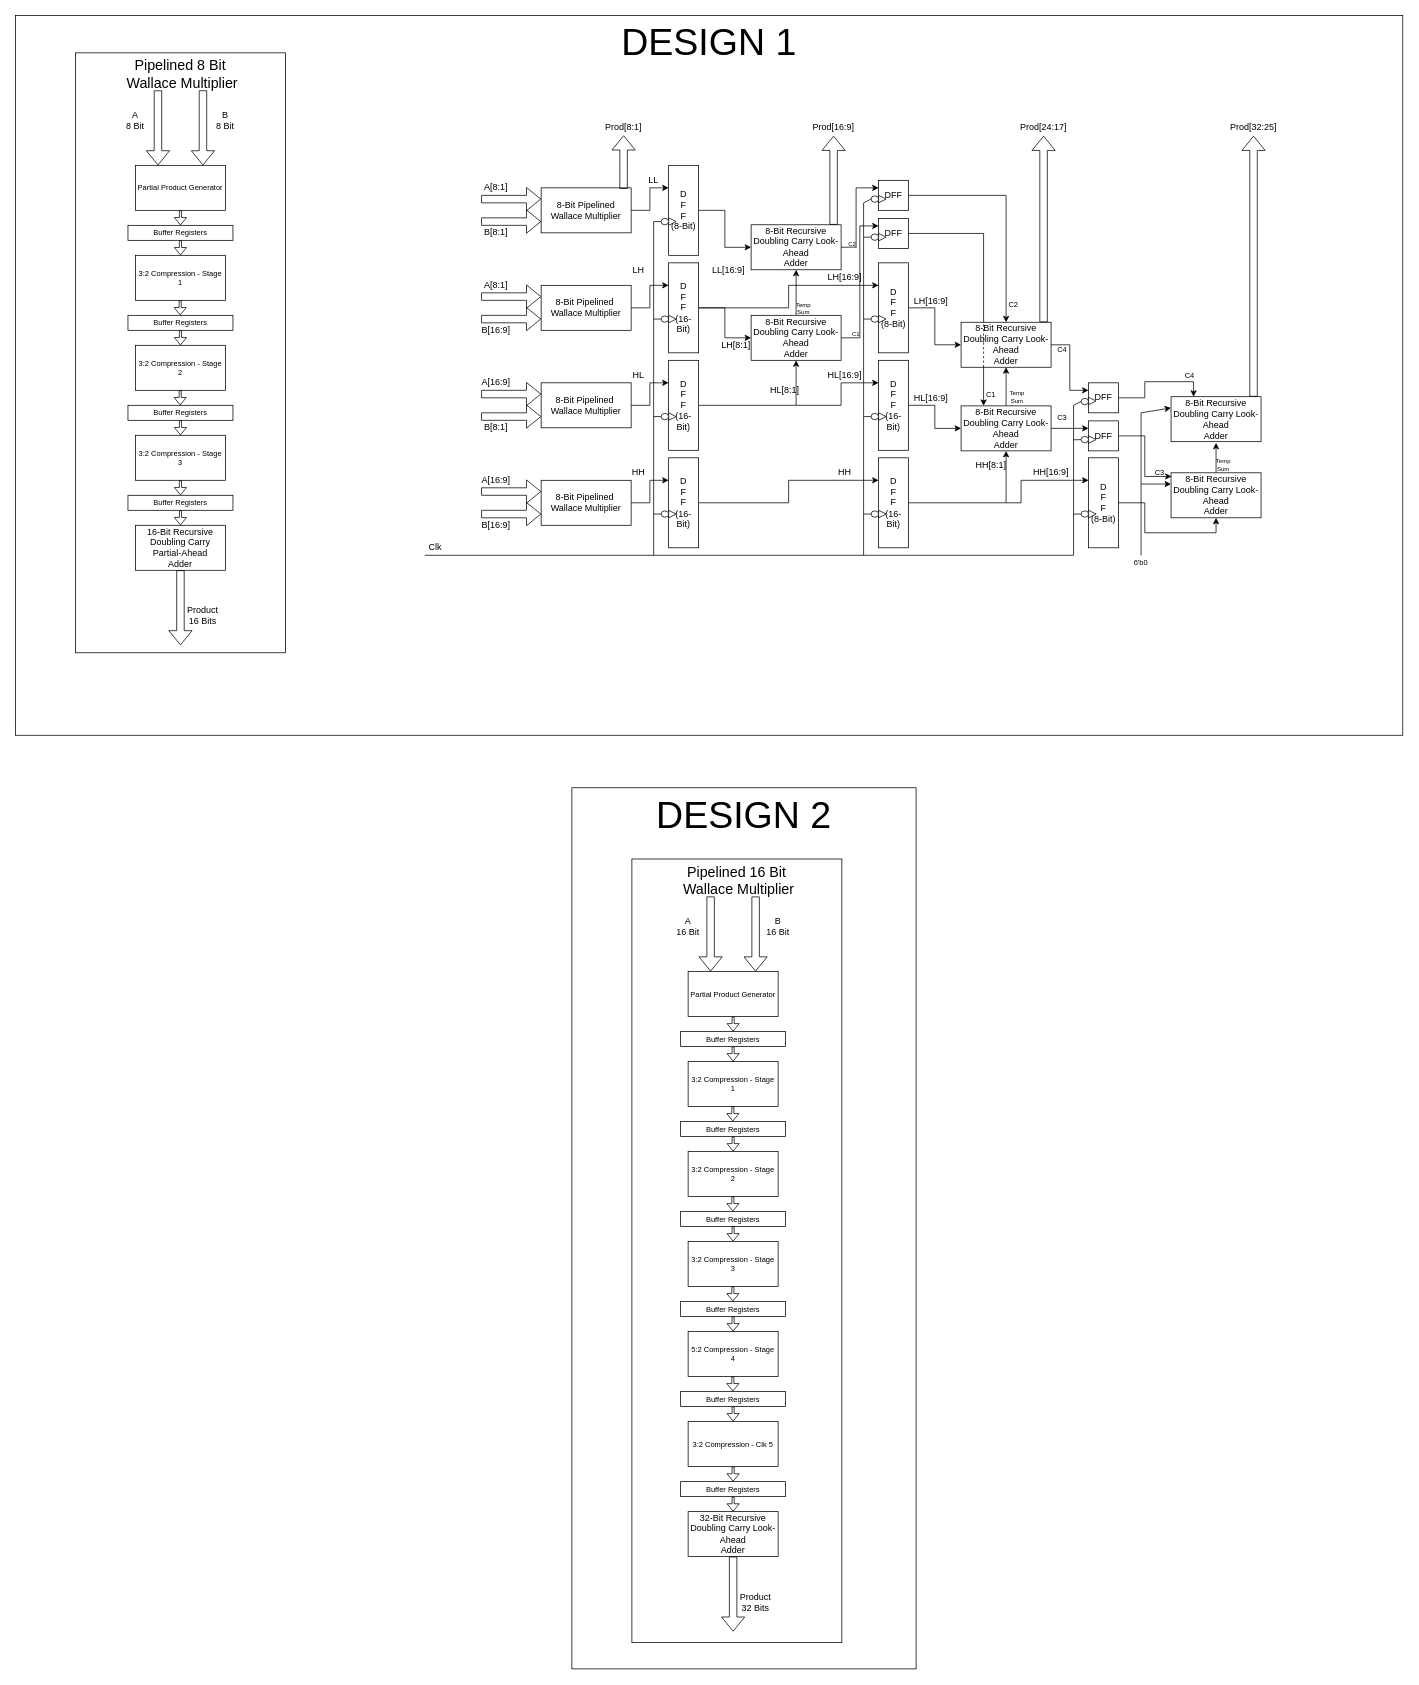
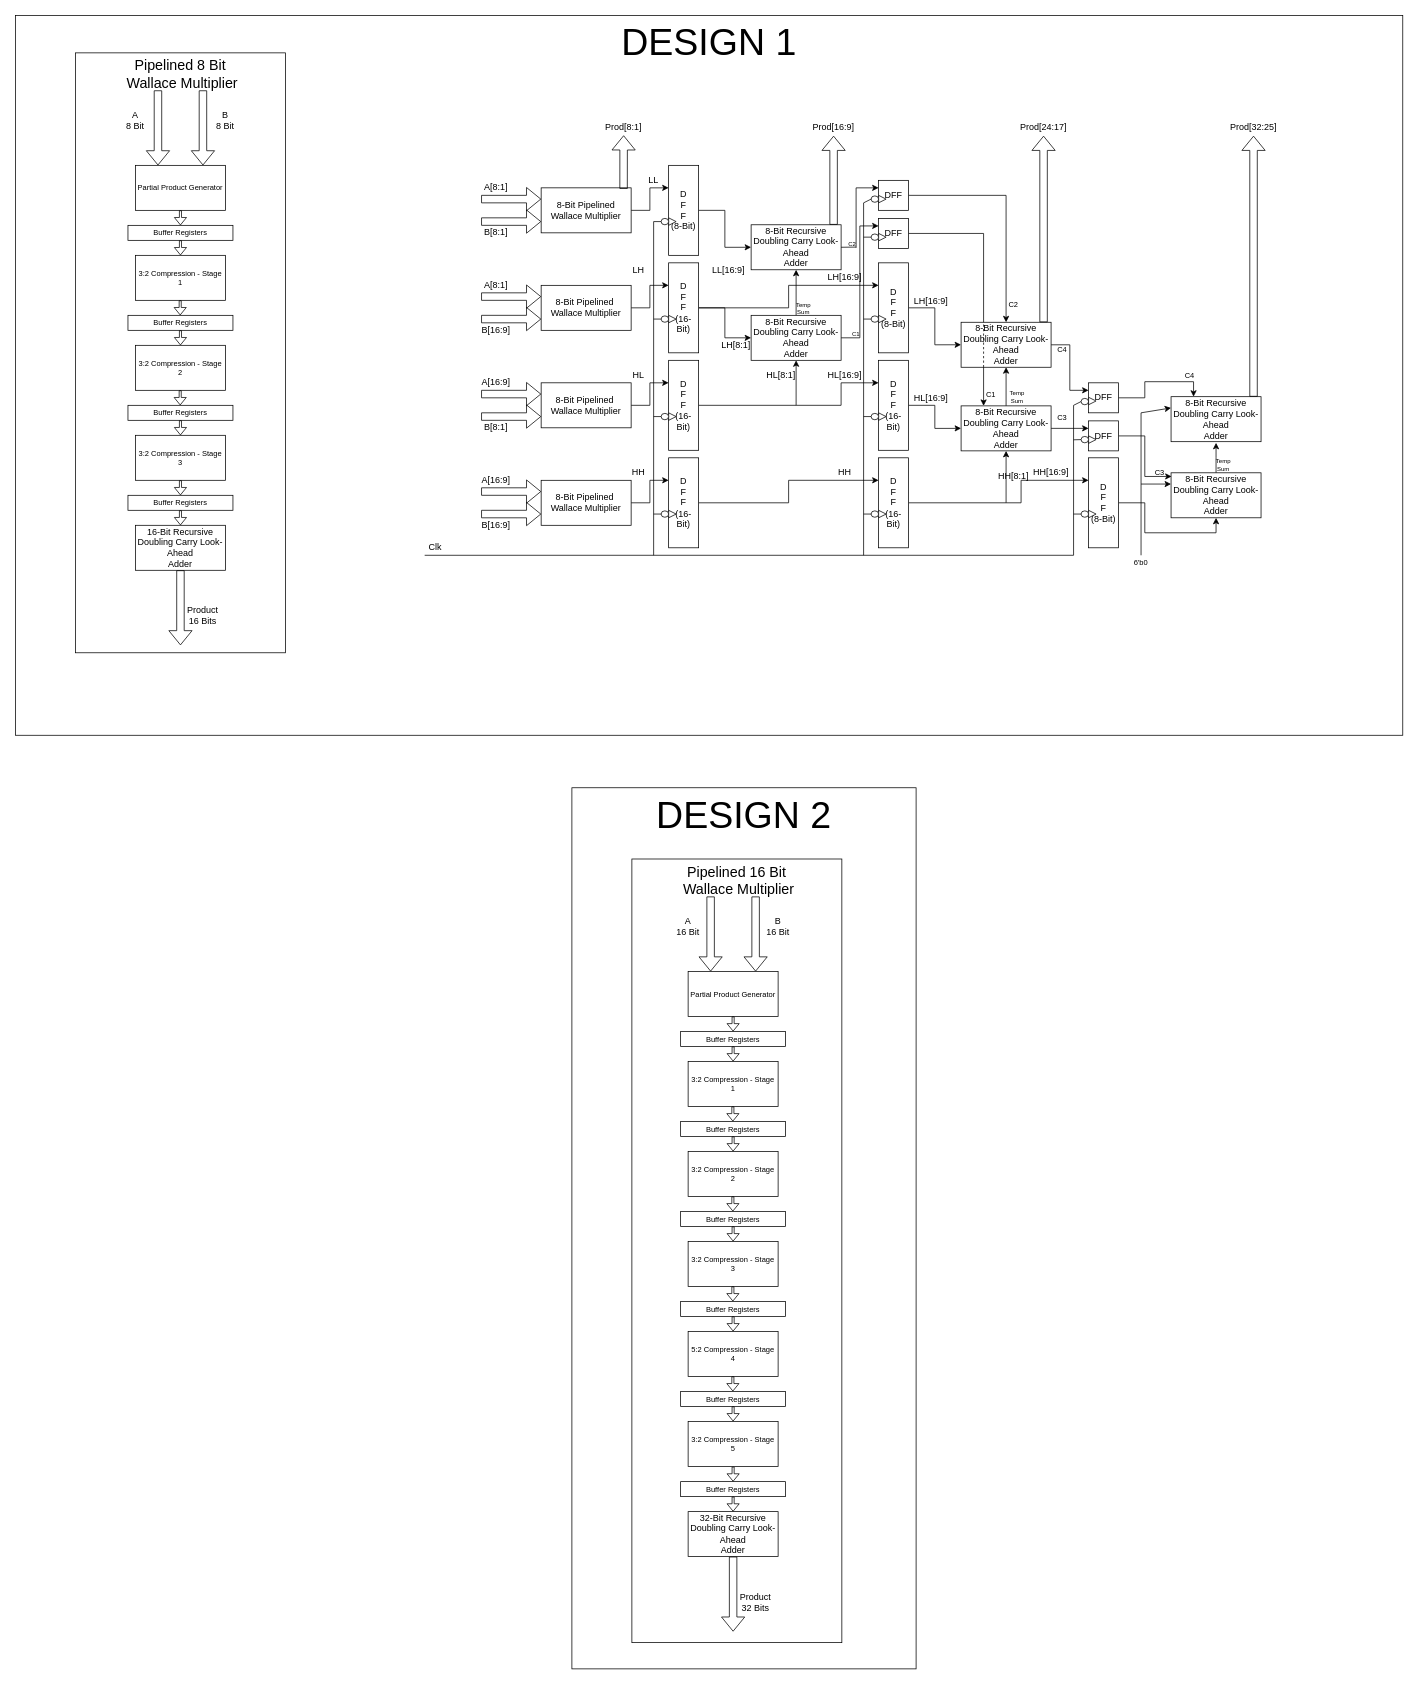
node "HL[8:1]": moved (785, 390) -> (781, 375)
node "HH[8:1]": moved (991, 465) -> (1014, 477)
node "16-Bit Recursive Doubling Carry Partial-AheadAdder": label "16-Bit Recursive Doubling Carry Partial-AheadAdder" -> "16-Bit Recursive Doubling Carry Look-AheadAdder"
node "3:2 Compression - Clk 5": label "3:2 Compression - Clk 5" -> "3:2 Compression - Stage 5"
